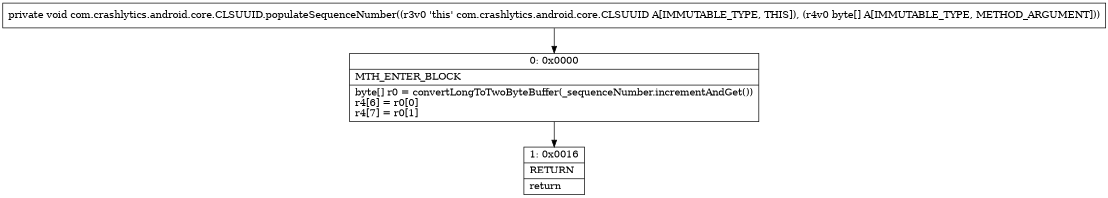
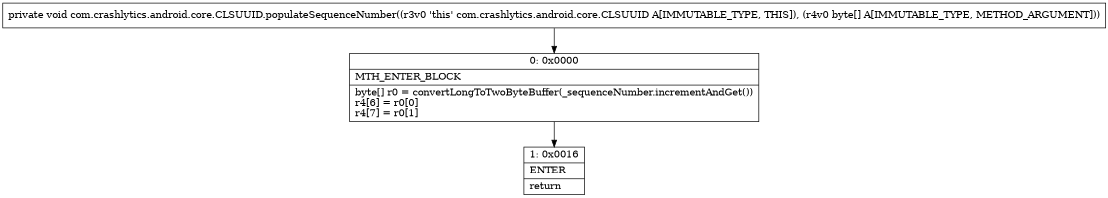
node "1: 0x0016": text "RETURN" -> "ENTER"
